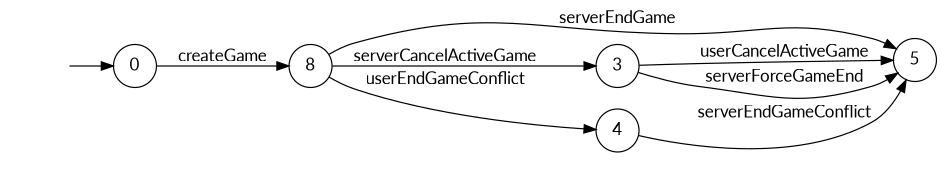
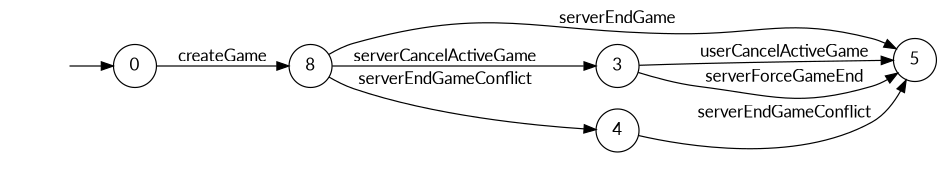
edge "8" -> "4": label "userEndGameConflict" -> "serverEndGameConflict"
